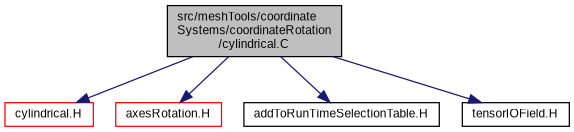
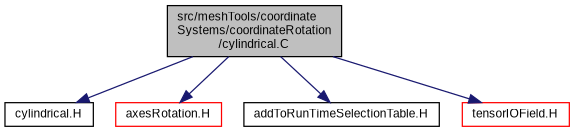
node "cylindrical.H": color red -> black
node "tensorIOField.H": color black -> red
